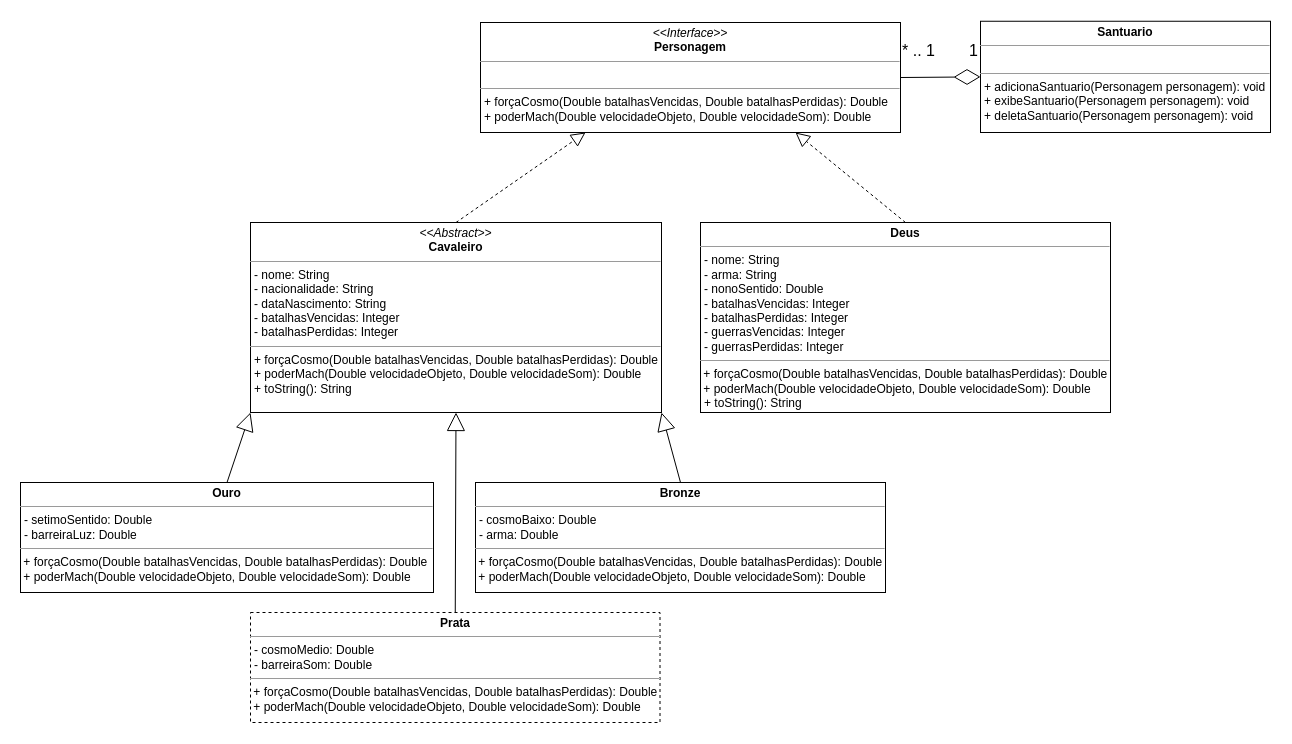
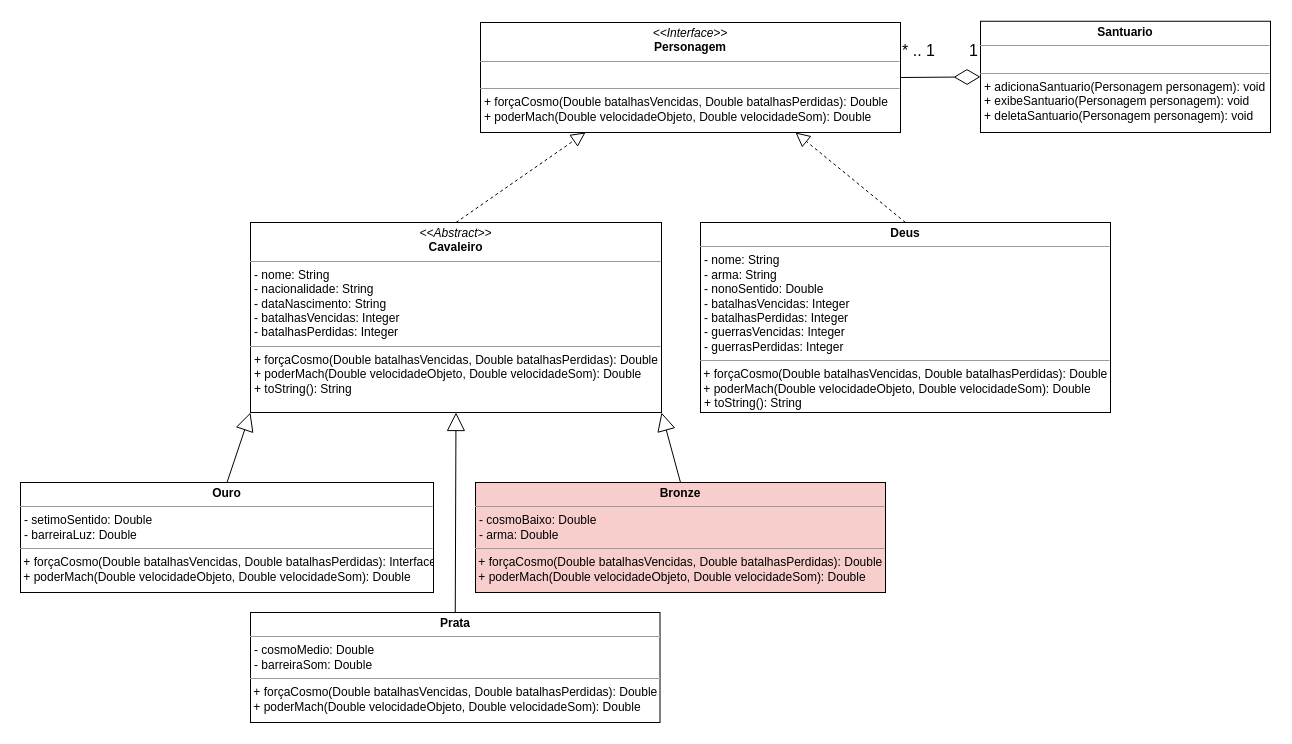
node "Ouro - setimoSentido: Double - barreiraLuz: Double + forçaCosmo(Double batalhasVencidas, Double batalhasPerdidas): Double + poderMach(Double velocidadeObjeto, Double velocidadeSom): Double": label "Ouro - setimoSentido: Double - barreiraLuz: Double + forçaCosmo(Double batalhasVencidas, Double batalhasPerdidas): Double + poderMach(Double velocidadeObjeto, Double velocidadeSom): Double" -> "Ouro - setimoSentido: Double - barreiraLuz: Double + forçaCosmo(Double batalhasVencidas, Double batalhasPerdidas): Interface + poderMach(Double velocidadeObjeto, Double velocidadeSom): Double"
node "Bronze - cosmoBaixo: Double - arma: Double + forçaCosmo(Double batalhasVencidas, Double batalhasPerdidas): Double + poderMach(Double velocidadeObjeto, Double velocidadeSom): Double": fillcolor #ffffff -> #f8cecc
node "Prata - cosmoMedio: Double - barreiraSom: Double + forçaCosmo(Double batalhasVencidas, Double batalhasPerdidas): Double + poderMach(Double velocidadeObjeto, Double velocidadeSom): Double": style dashed -> solid
